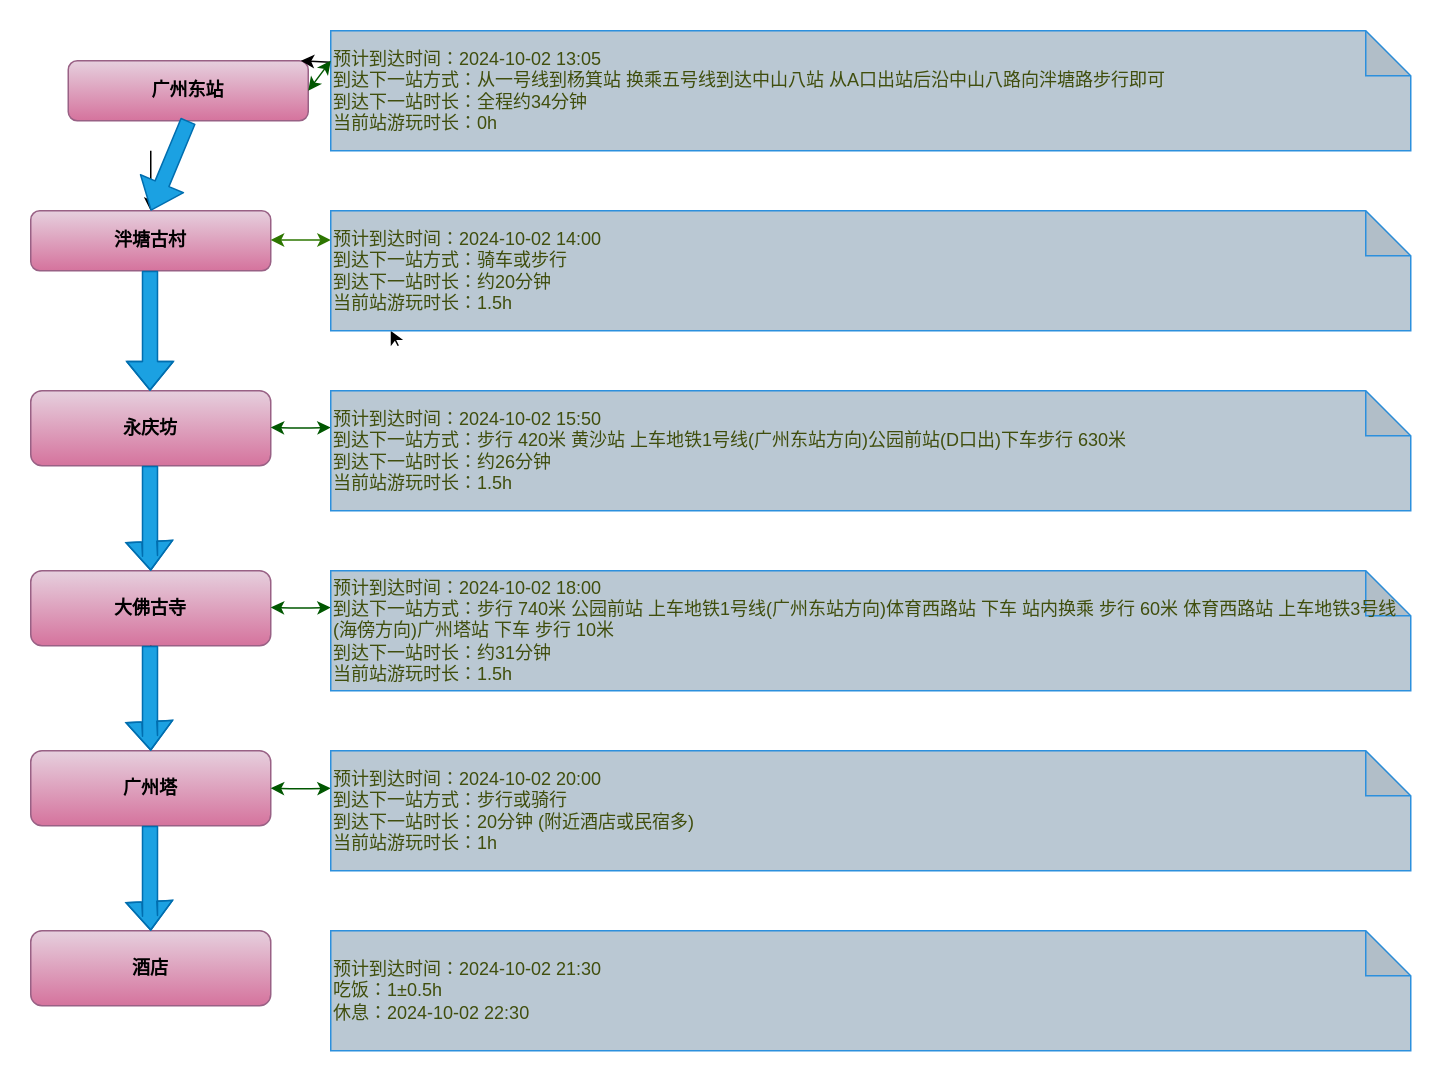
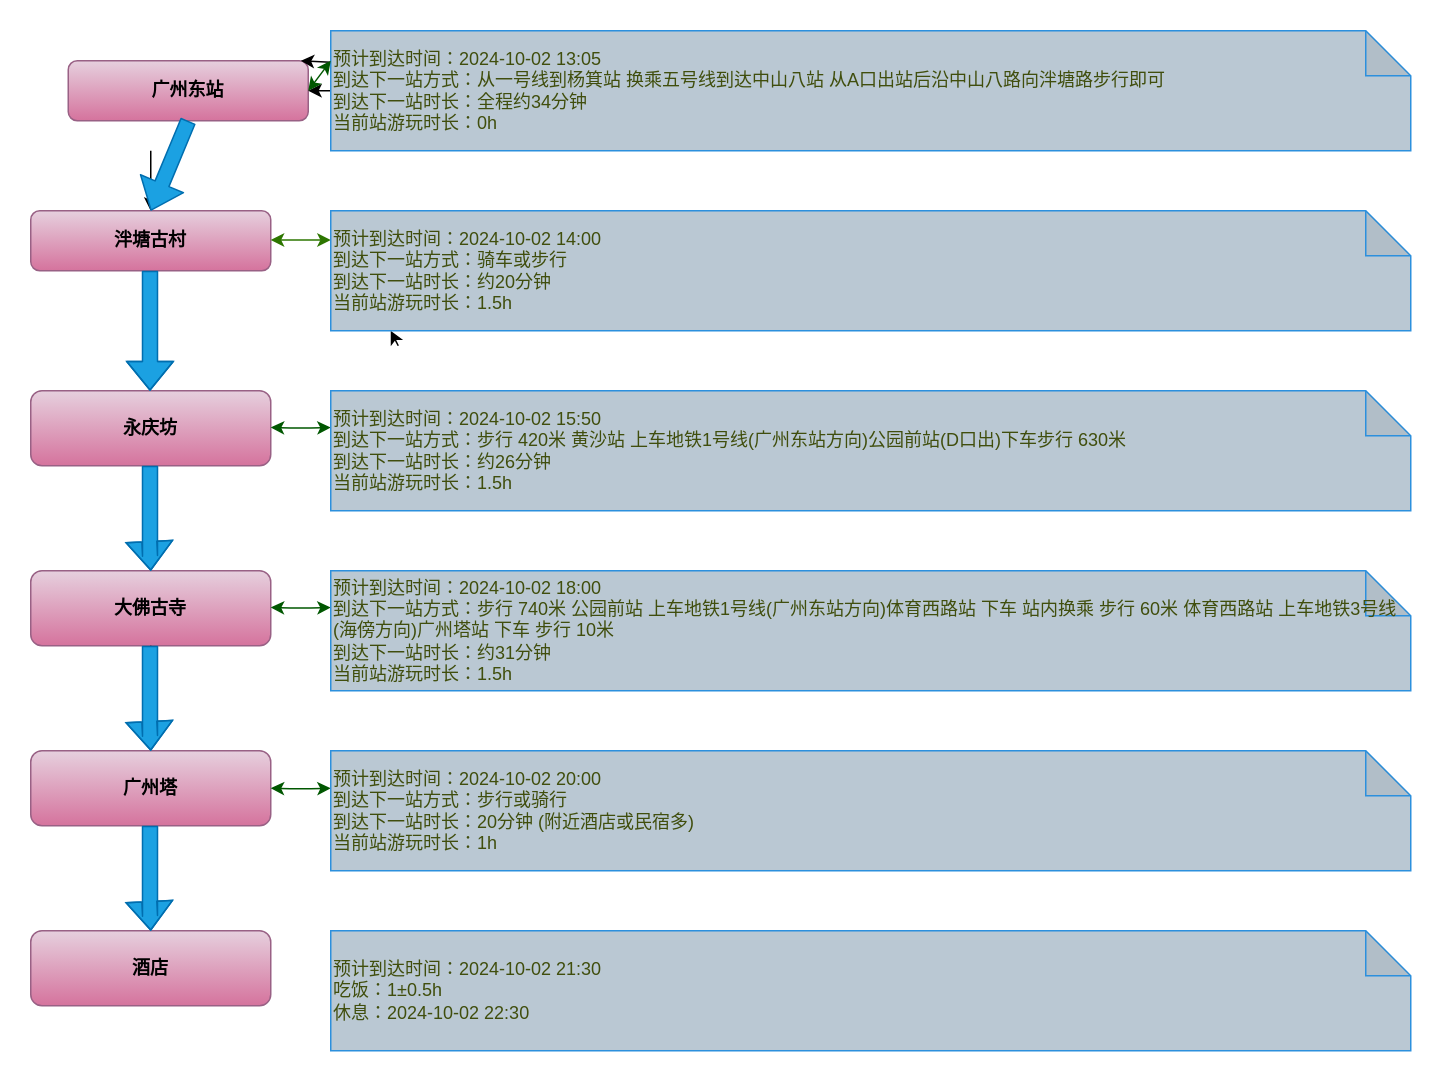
edge "预计到达时间：2024-10-02 13:05 到达下一站方式：从一号线到杨箕站 换乘五号线到达中山八站 从A口出站后沿中山八路向泮塘路步行即可 到达下一站时长：全程约34分钟 当前站游玩时长：0h" -> "广州东站": added
